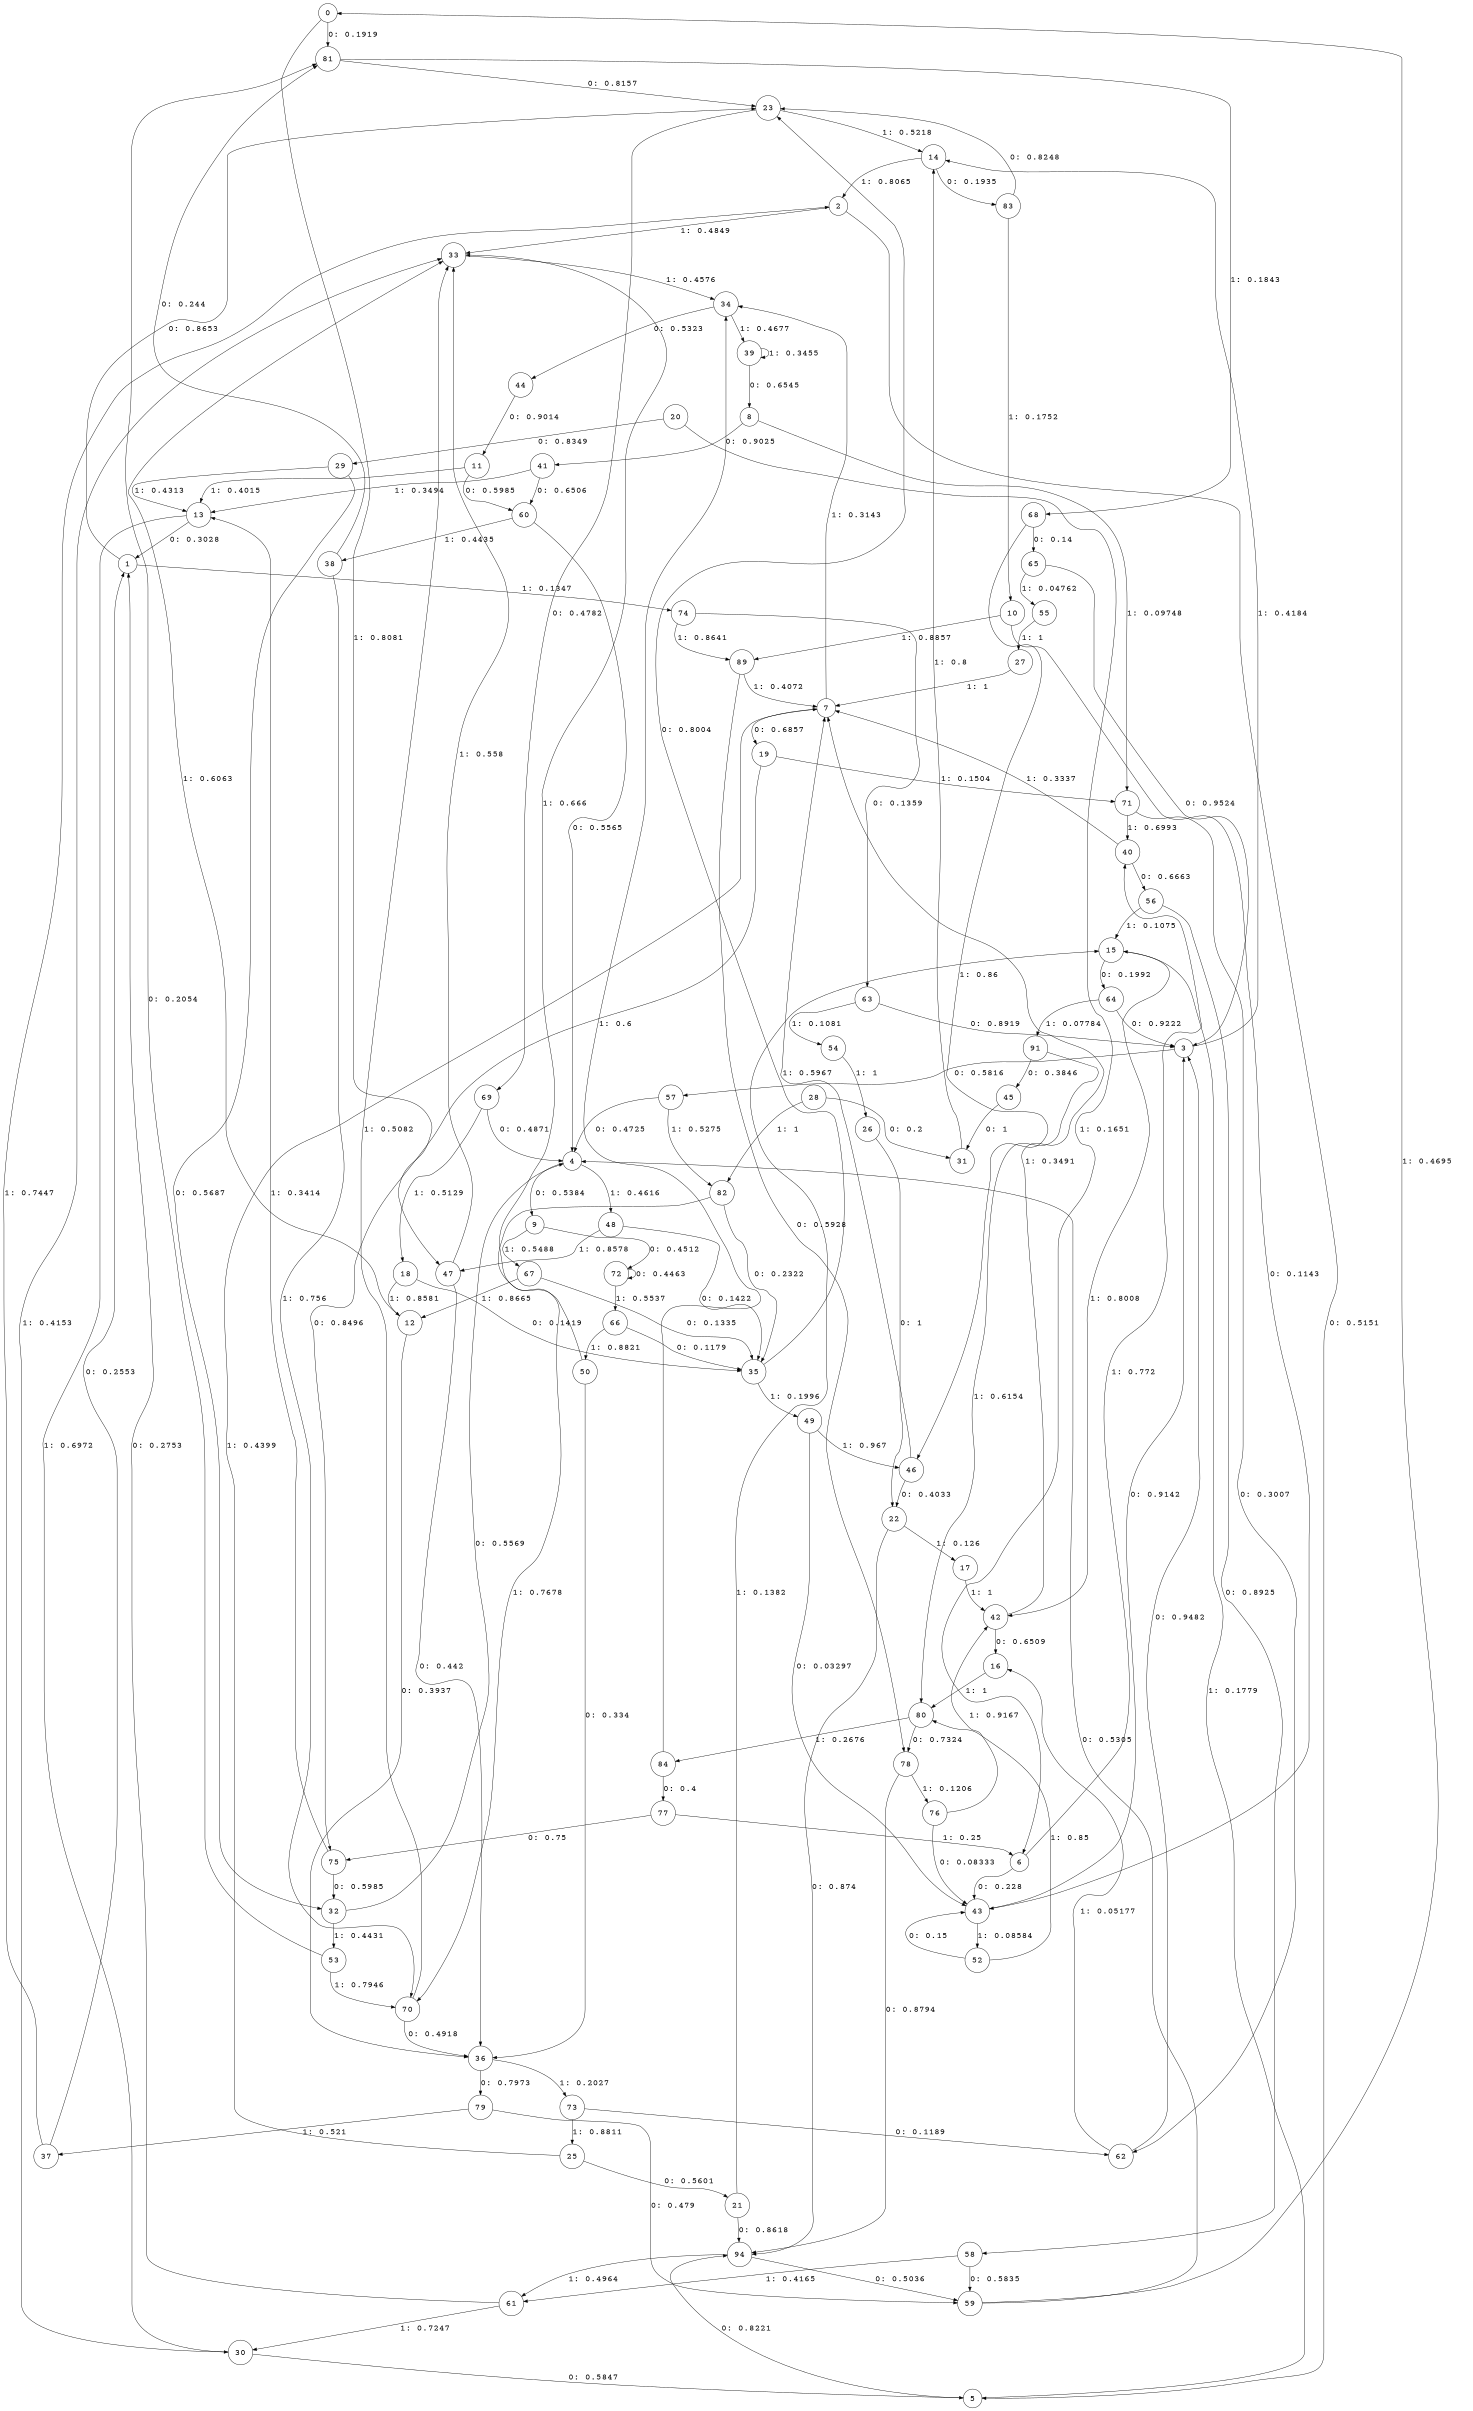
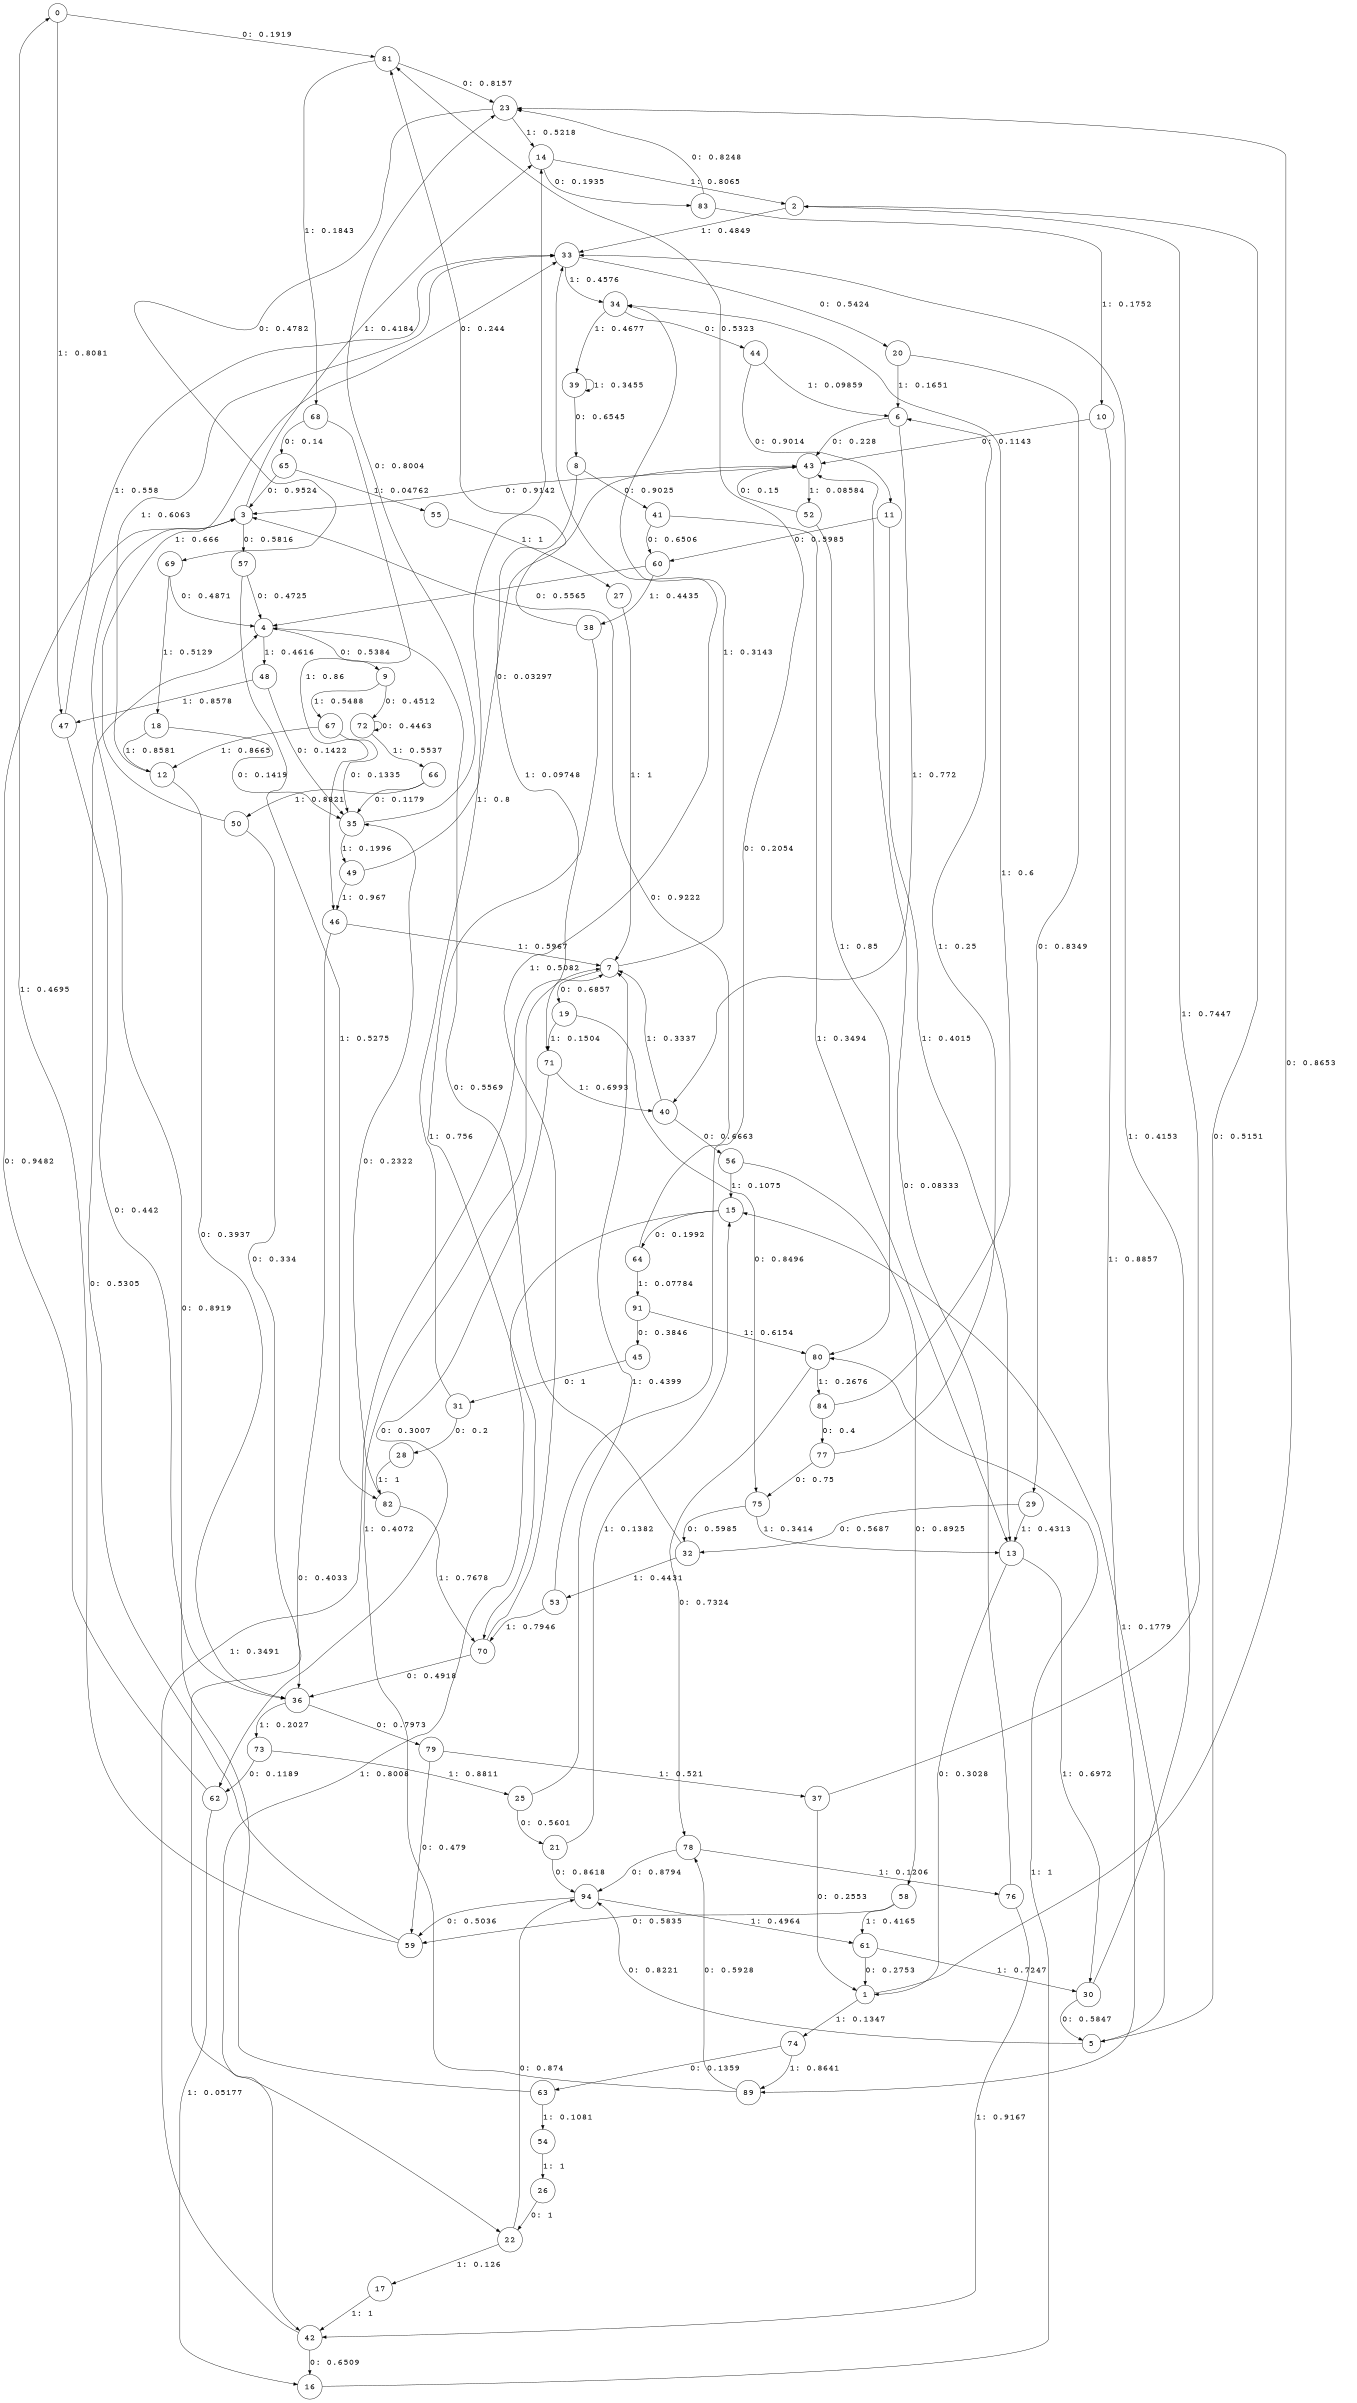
edge "33" -> "20": added, label "0: 0.5424"
edge "44" -> "6": added, label "1: 0.09859"
edge "28" -> "31": reversed
